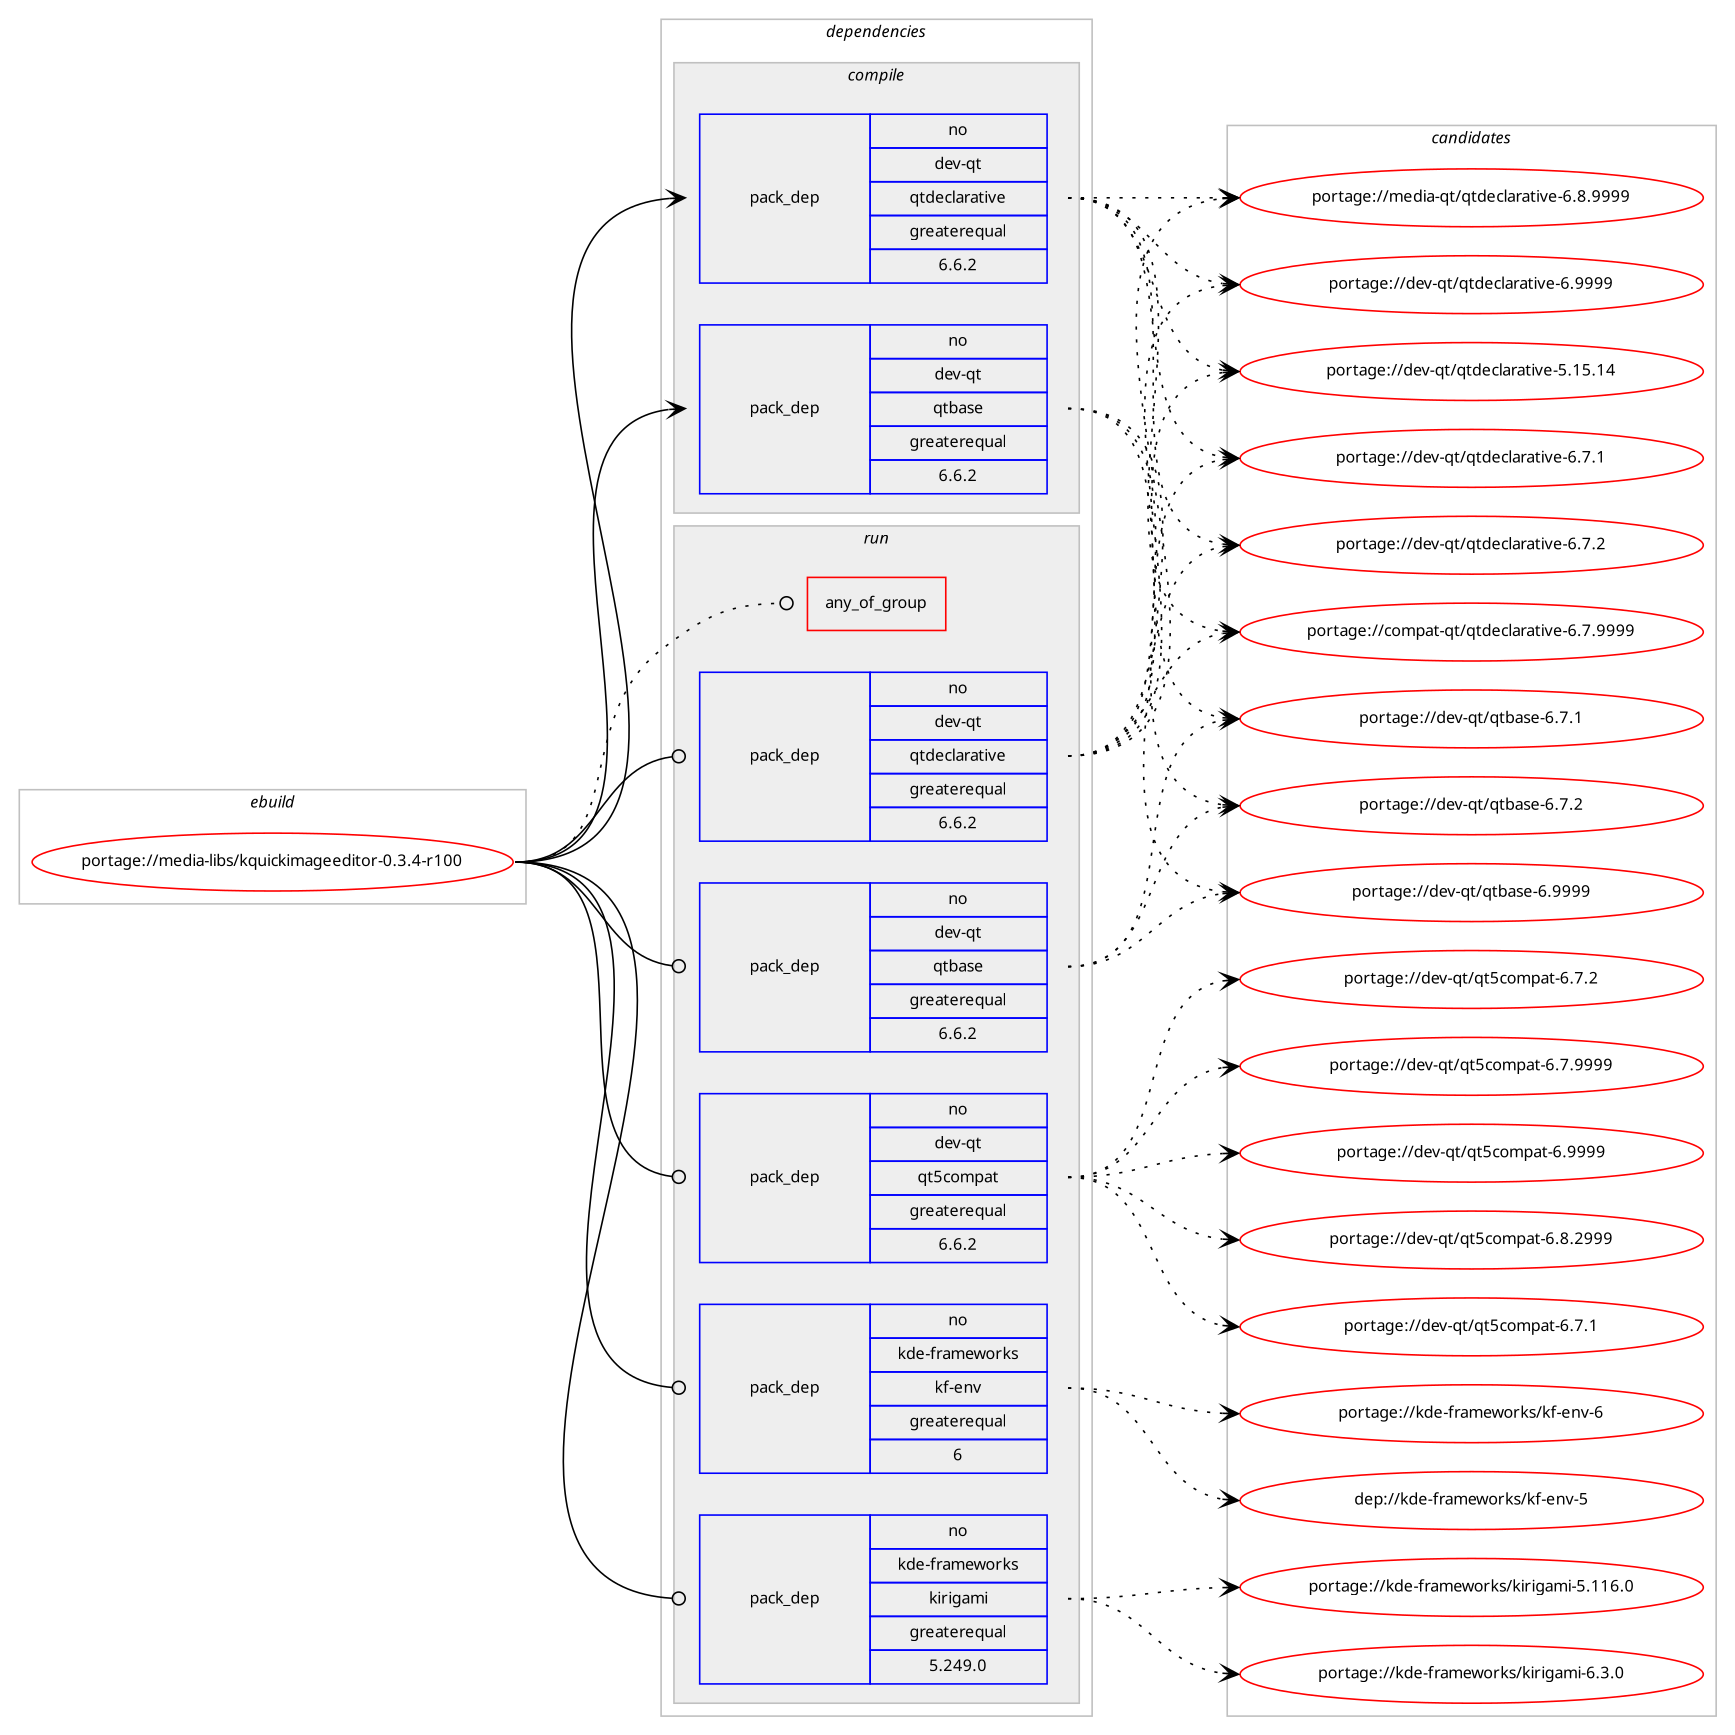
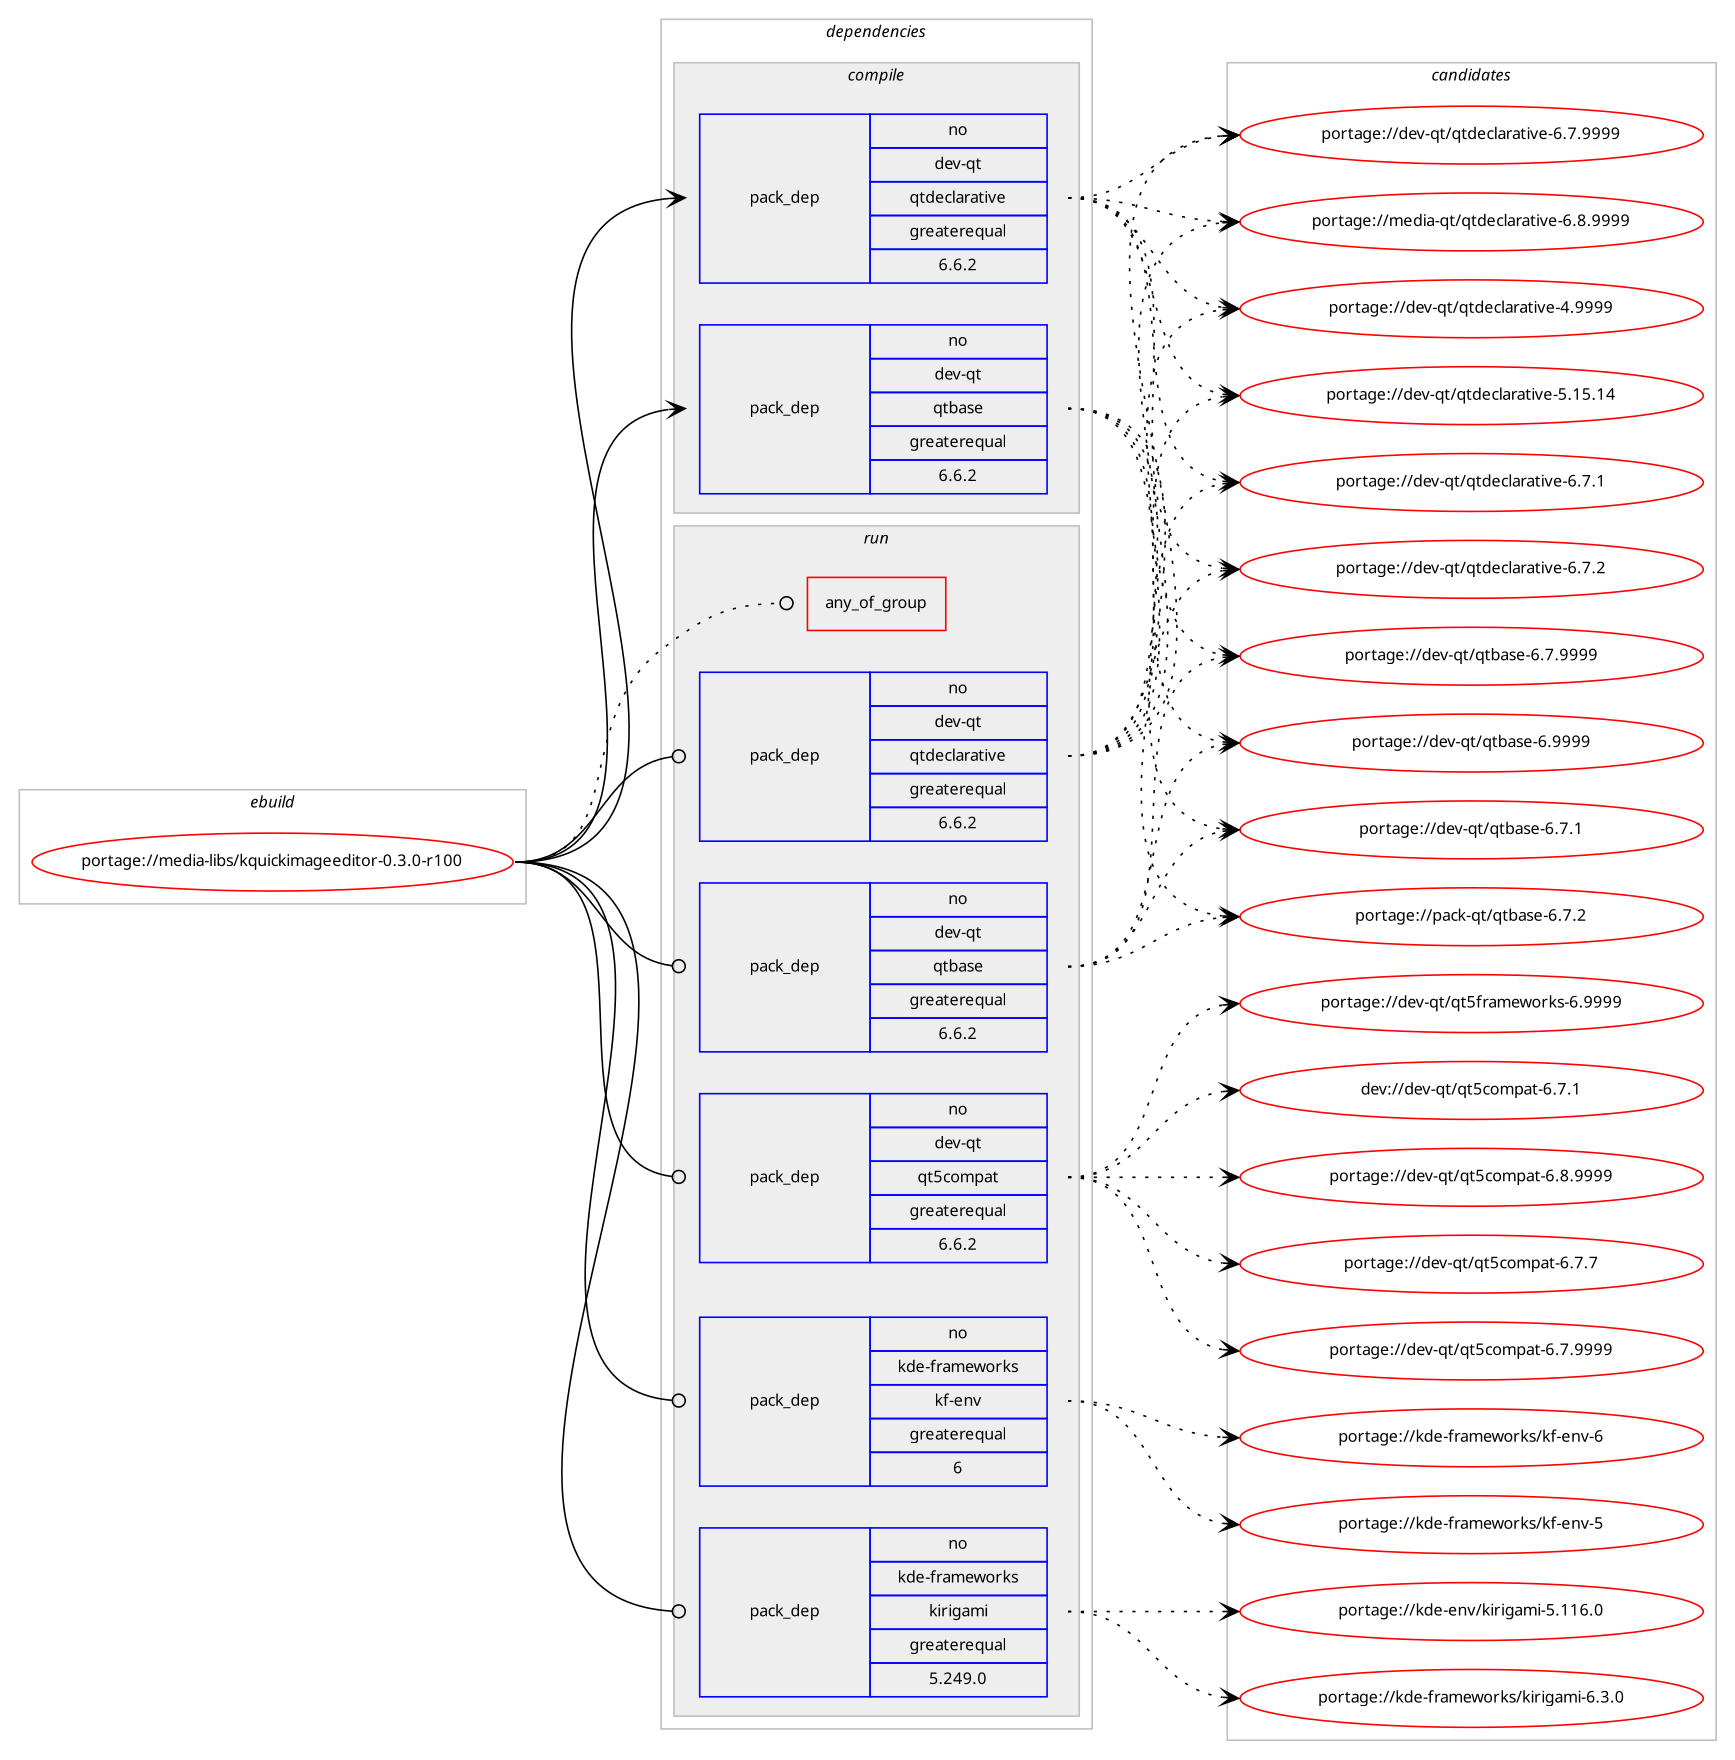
node "portage://dev-qt/qtdeclarative-6.9999": label "portage://dev-qt/qtdeclarative-6.9999" -> "portage://dev-qt/qtdeclarative-4.9999"
node "portage://compat-qt/qtdeclarative-6.7.9999": label "portage://compat-qt/qtdeclarative-6.7.9999" -> "portage://dev-qt/qtdeclarative-6.7.9999"
node "portage://dev-qt/qtbase-6.7.9999": added
node "portage://dev-qt/qtbase-6.7.2": label "portage://dev-qt/qtbase-6.7.2" -> "portage://pack-qt/qtbase-6.7.2"
node "portage://media-libs/kquickimageeditor-0.3.4-r100": label "portage://media-libs/kquickimageeditor-0.3.4-r100" -> "portage://media-libs/kquickimageeditor-0.3.0-r100"
node "portage://dev-qt/qt5compat-6.7.2": label "portage://dev-qt/qt5compat-6.7.2" -> "portage://dev-qt/qt5compat-6.7.7"
node "portage://dev-qt/qt5compat-6.9999": label "portage://dev-qt/qt5compat-6.9999" -> "portage://dev-qt/qt5frameworks-6.9999"
node "portage://dev-qt/qt5compat-6.8.2999": label "portage://dev-qt/qt5compat-6.8.2999" -> "portage://dev-qt/qt5compat-6.8.9999"
node "portage://dev-qt/qt5compat-6.7.1": label "portage://dev-qt/qt5compat-6.7.1" -> "dev://dev-qt/qt5compat-6.7.1"
node "dep://kde-frameworks/kf-env-5": label "dep://kde-frameworks/kf-env-5" -> "portage://kde-frameworks/kf-env-5"
node "portage://kde-frameworks/kirigami-5.116.0": label "portage://kde-frameworks/kirigami-5.116.0" -> "portage://kde-env/kirigami-5.116.0"
